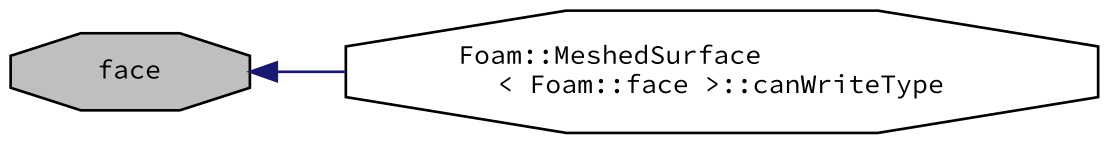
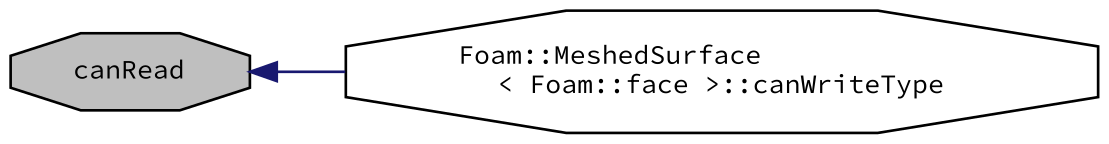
node "face": label "face" -> "canRead"
